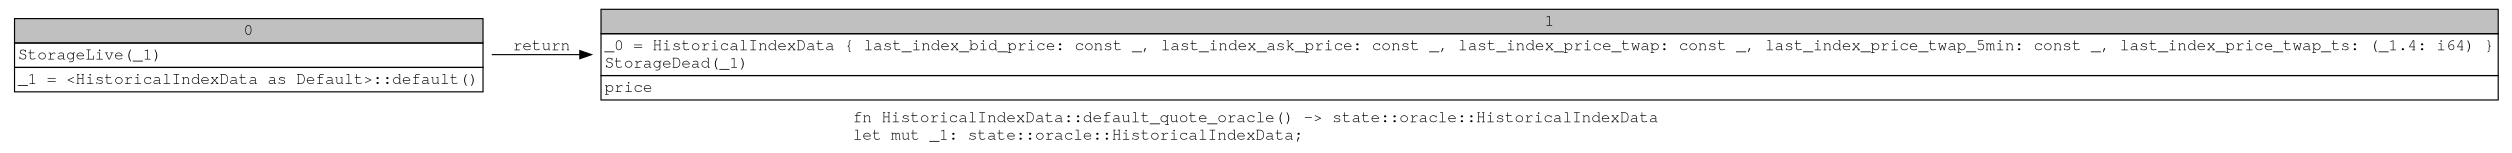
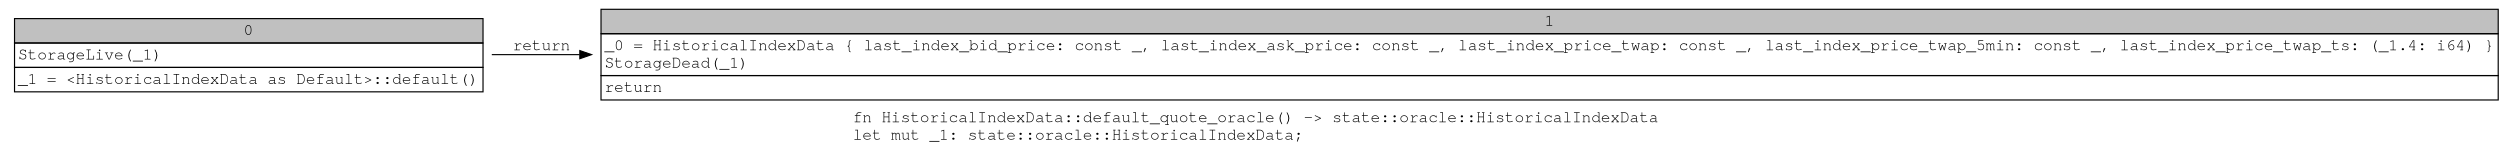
node "1": text "price" -> "return"
